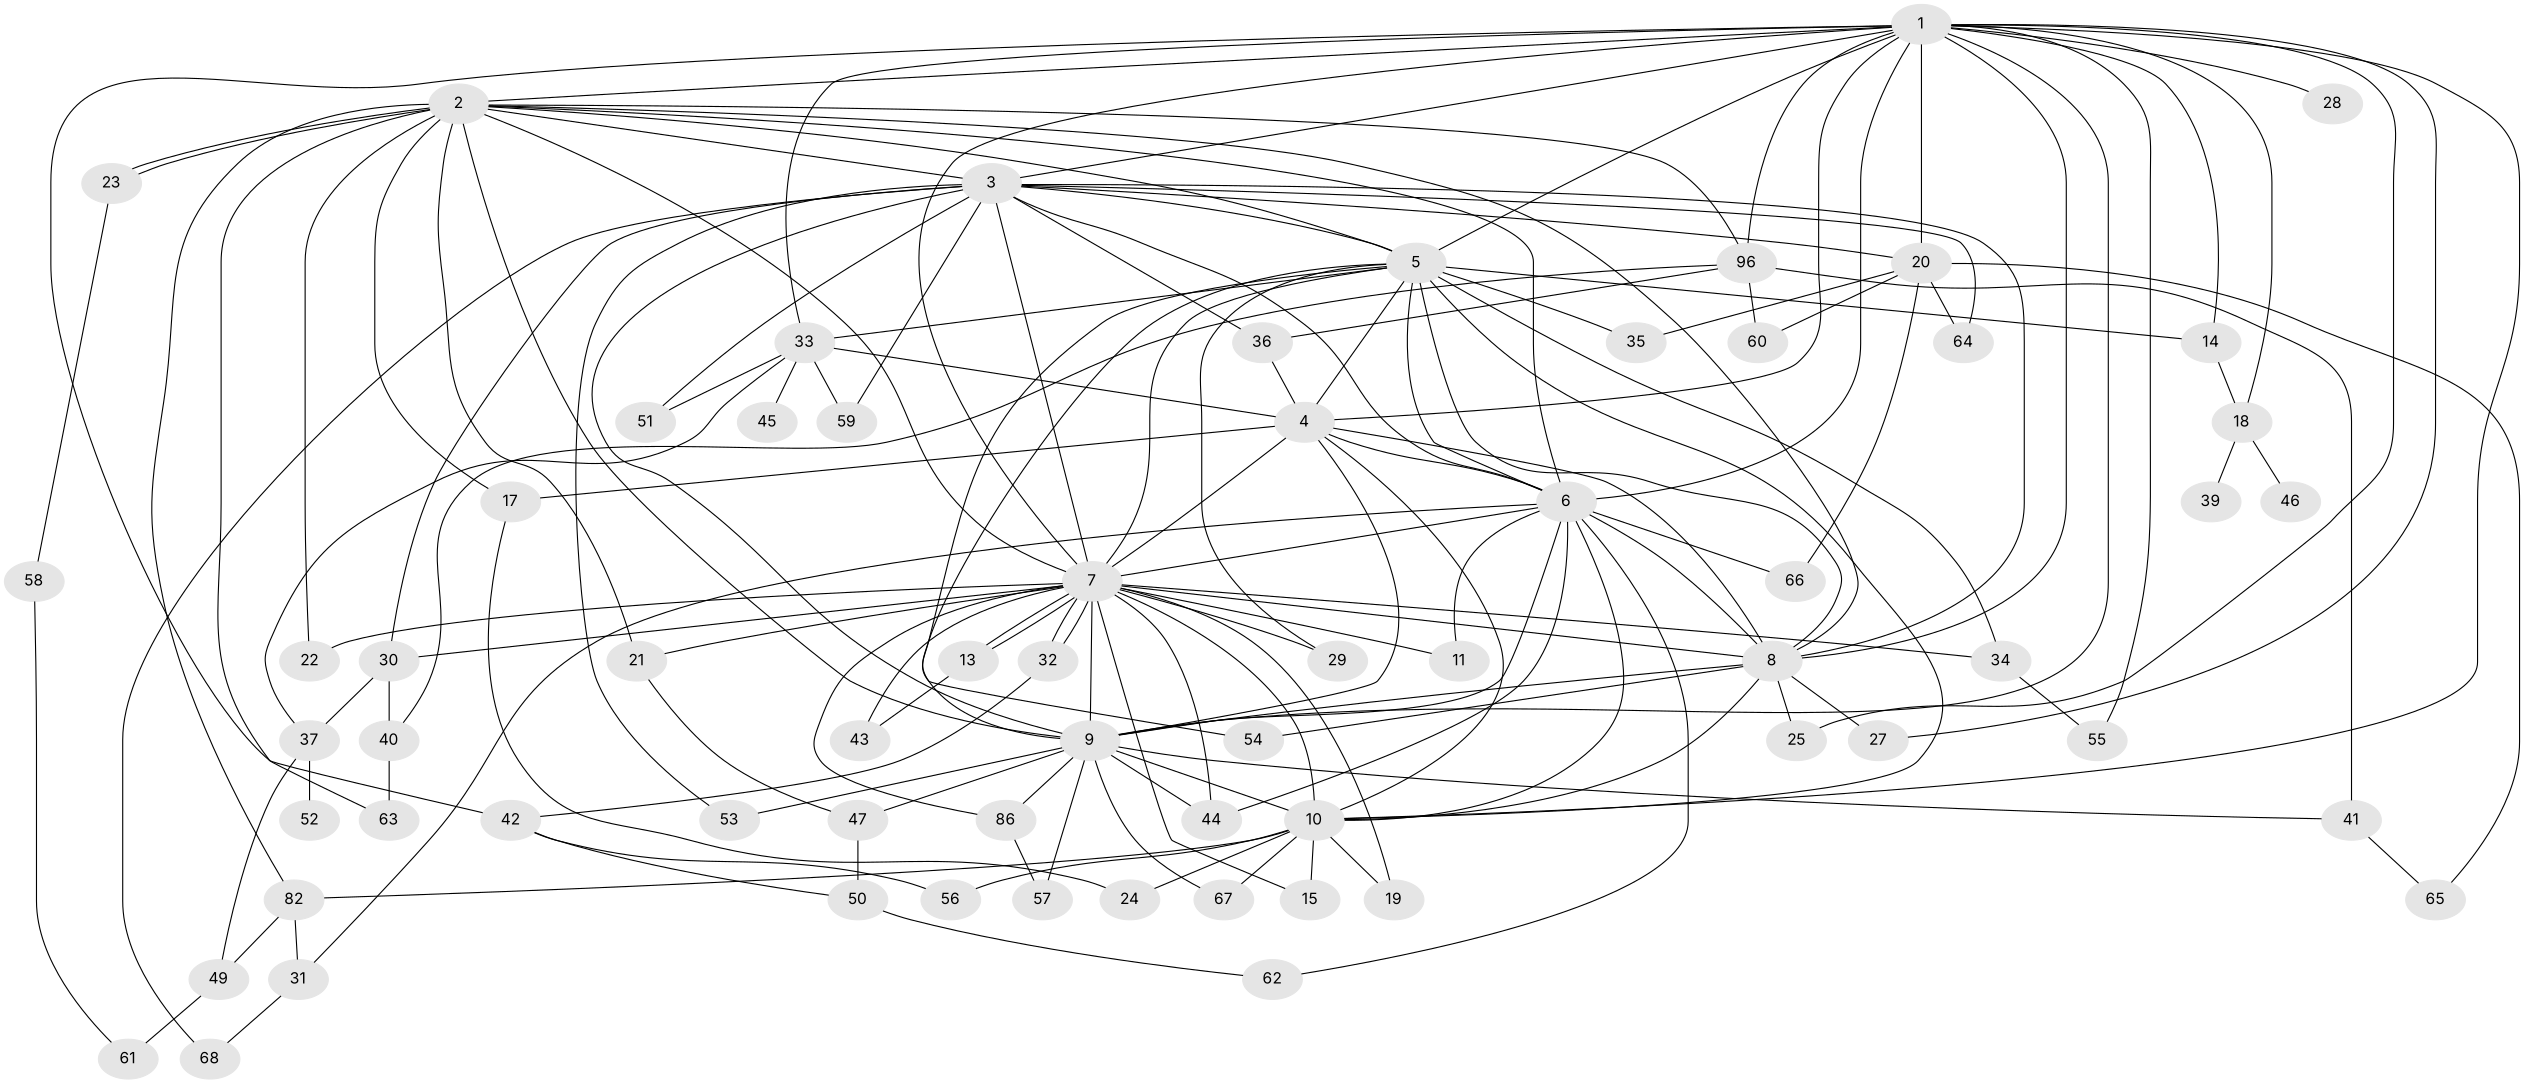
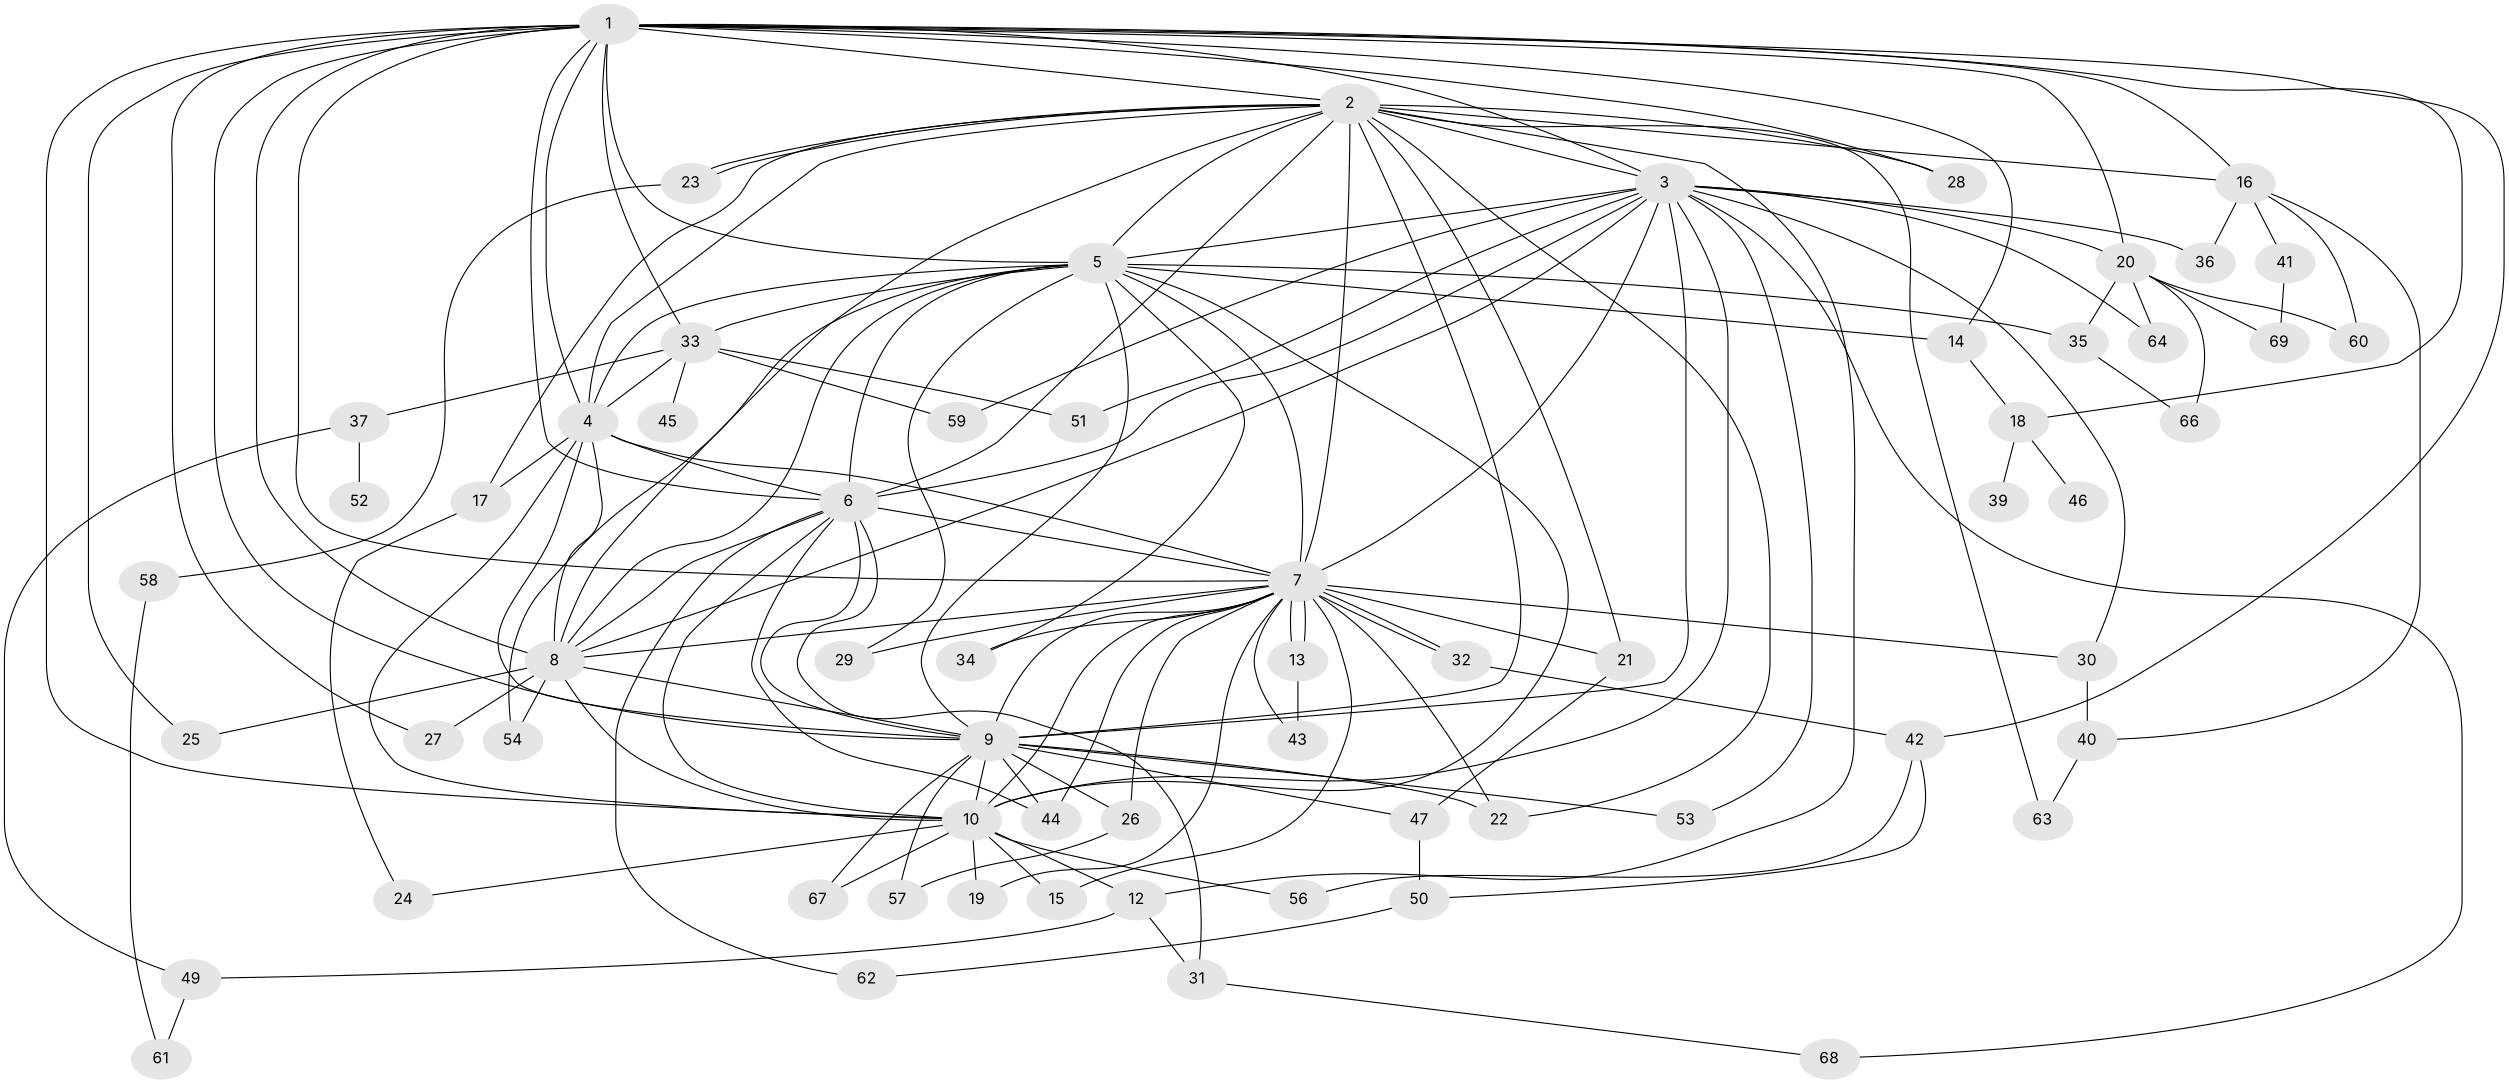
edge "2" -- "28": added
node "96": label "96" -> "16"
edge "36" -- "4": now "2" -- "4"
edge "6" -- "66": now "35" -- "66"
node "11": removed
edge "30" -- "37": removed
edge "3" -- "10": added
node "55": removed
edge "9" -- "41": now "9" -- "22"
node "86": label "86" -> "26"
node "82": label "82" -> "12"
node "65": label "65" -> "69"
